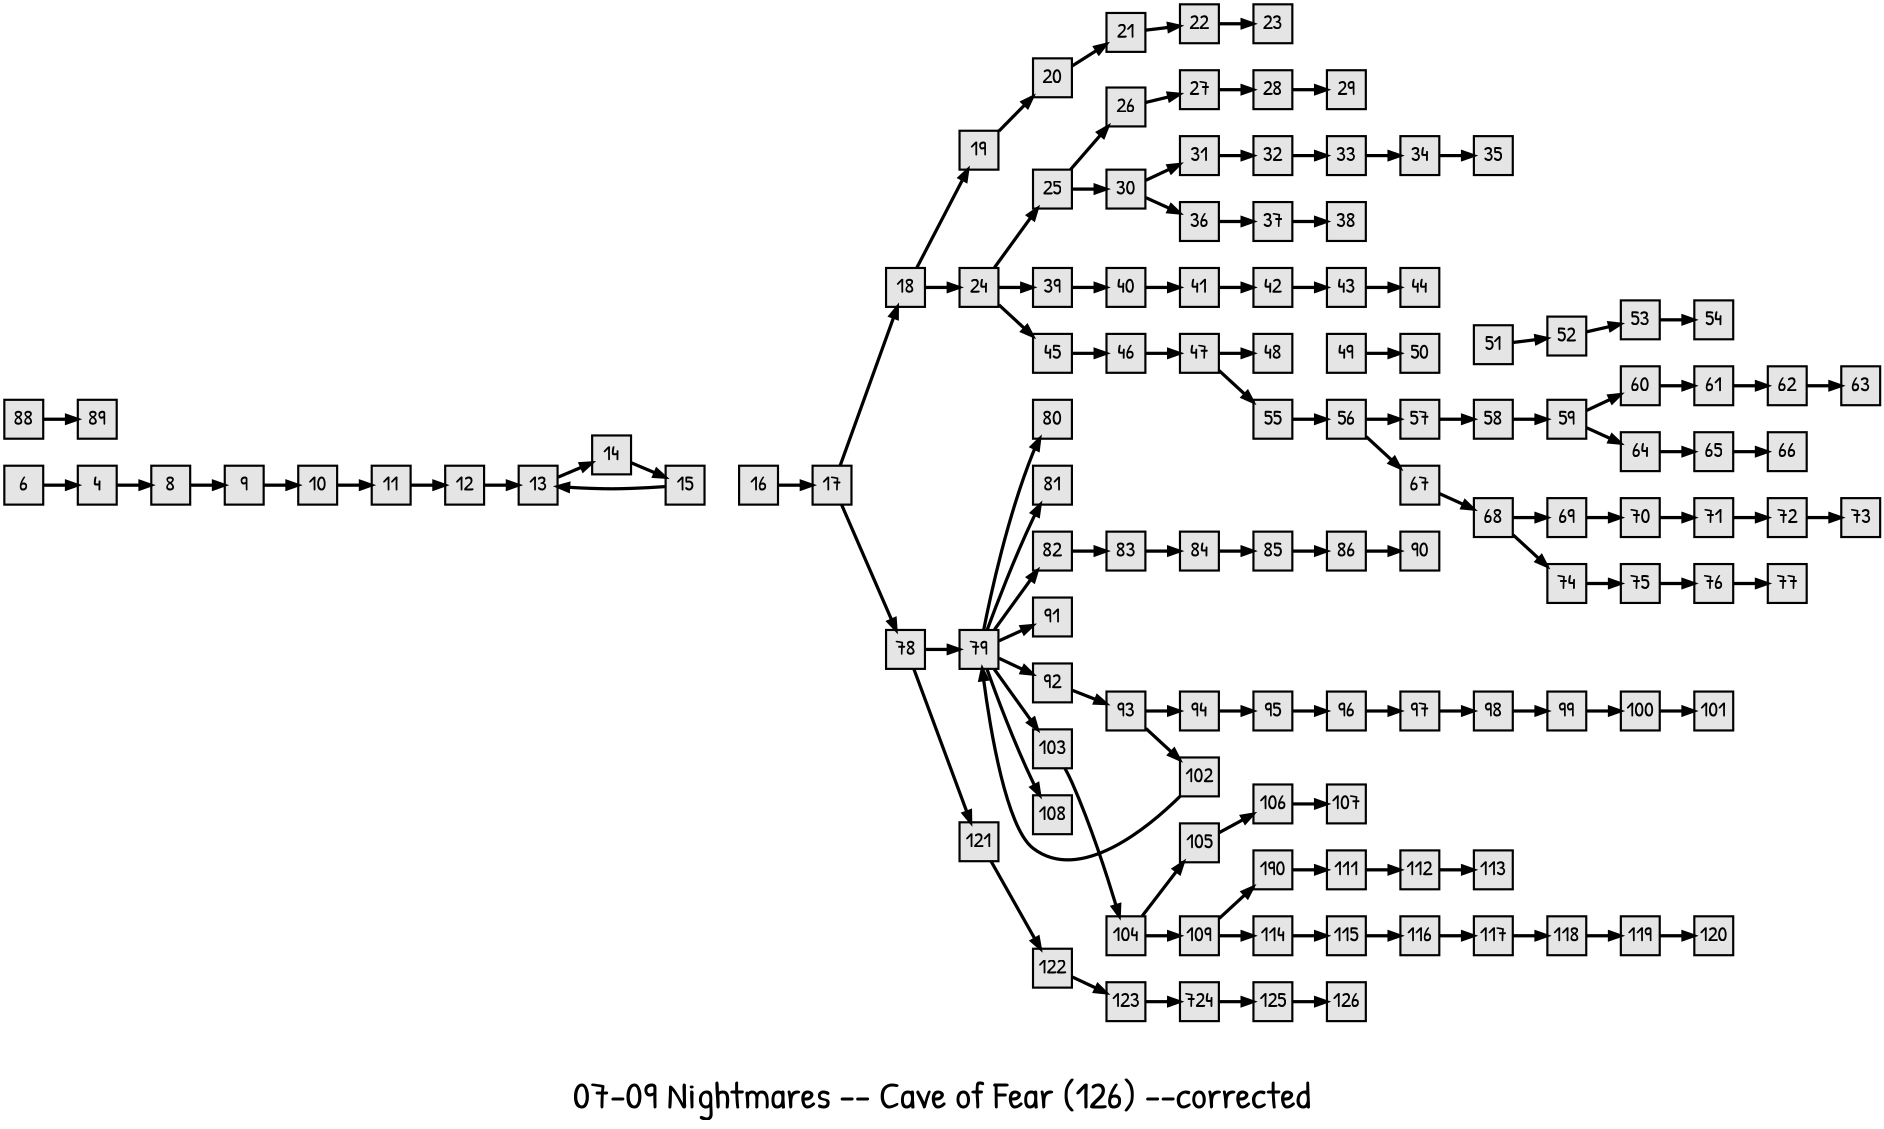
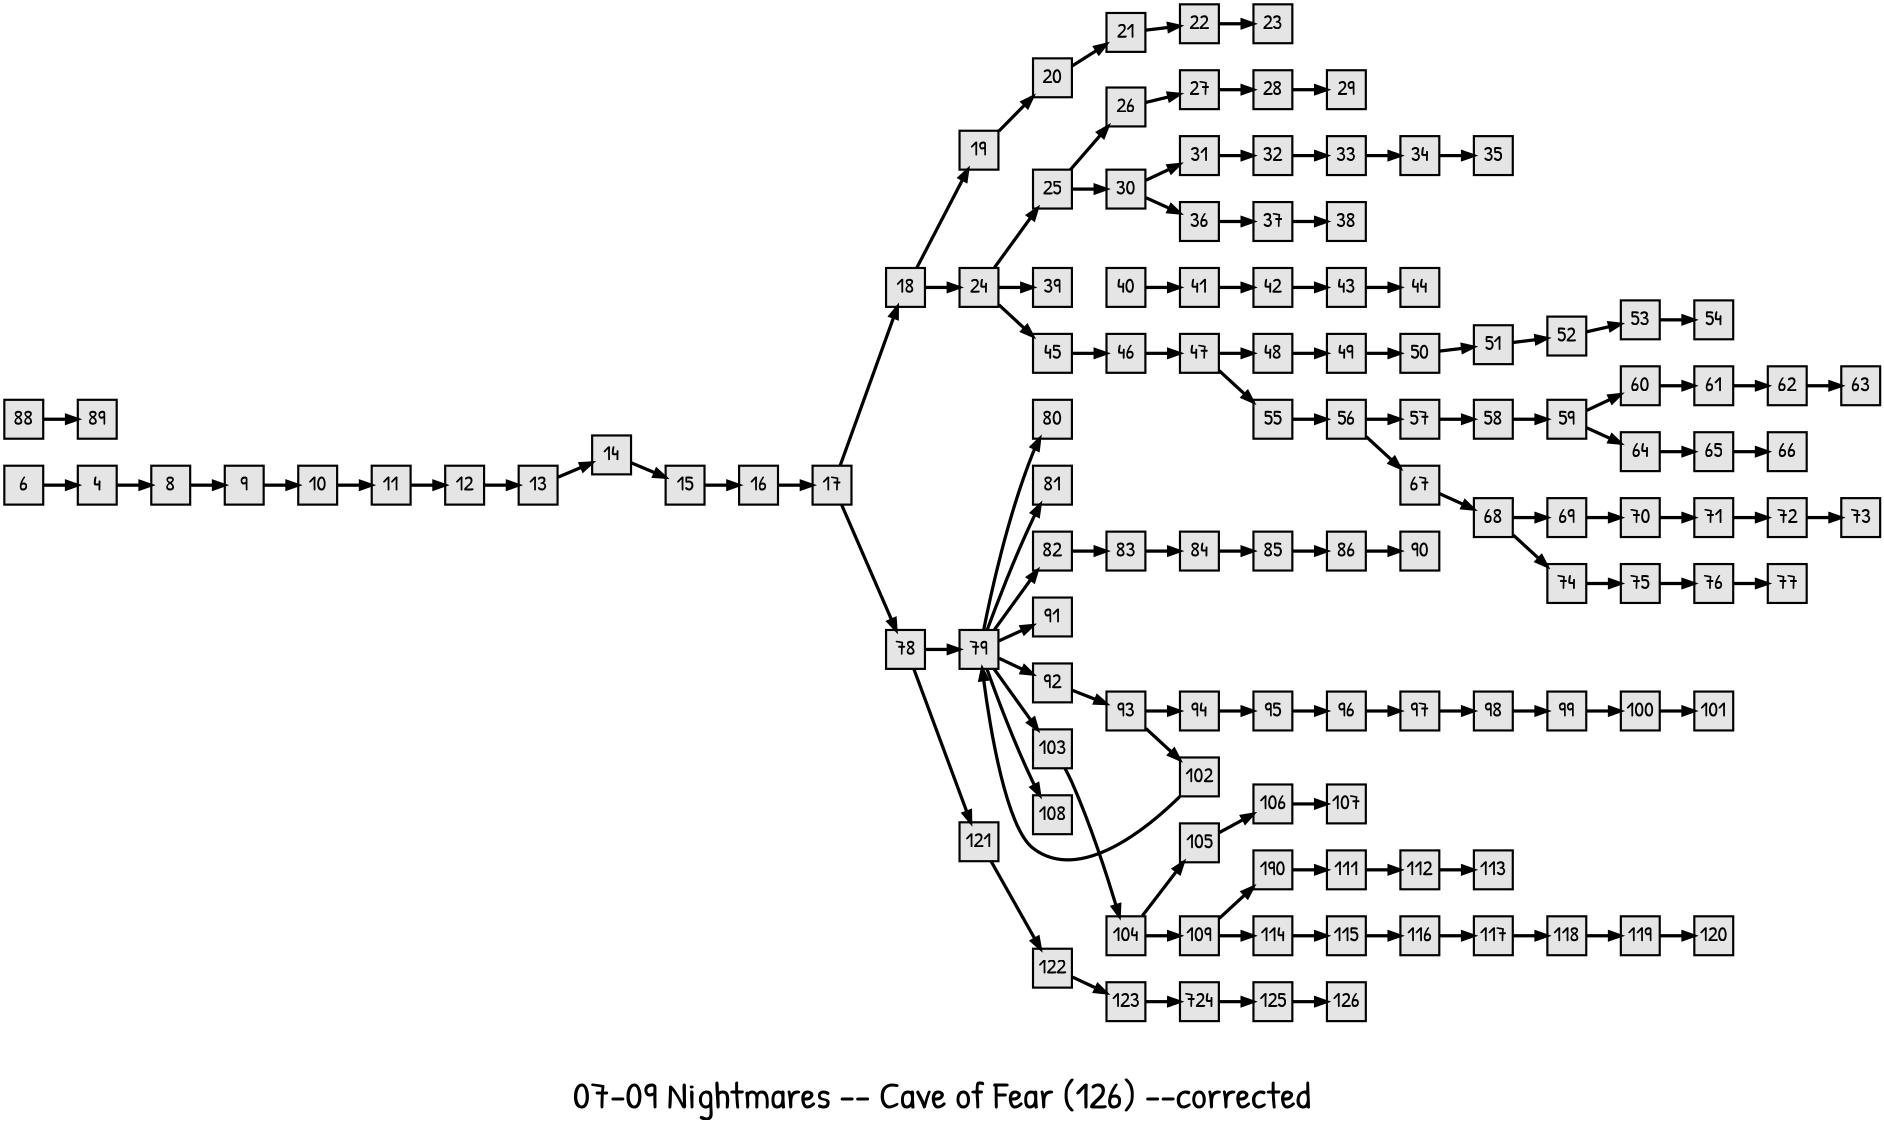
edge "39" -> "40": removed
edge "50" -> "51": added
edge "48" -> "49": added
edge "15" -> "13": now "15" -> "16"
